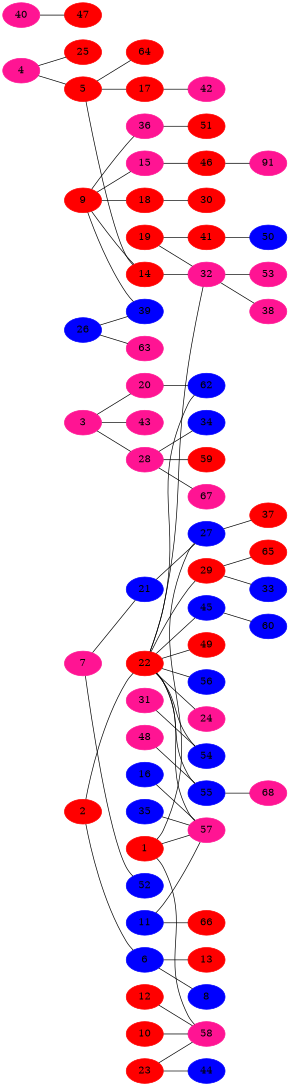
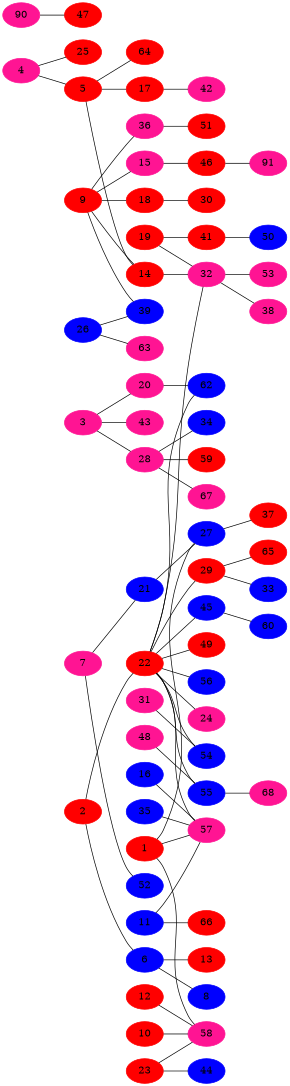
node "40": label "40" -> "90"
